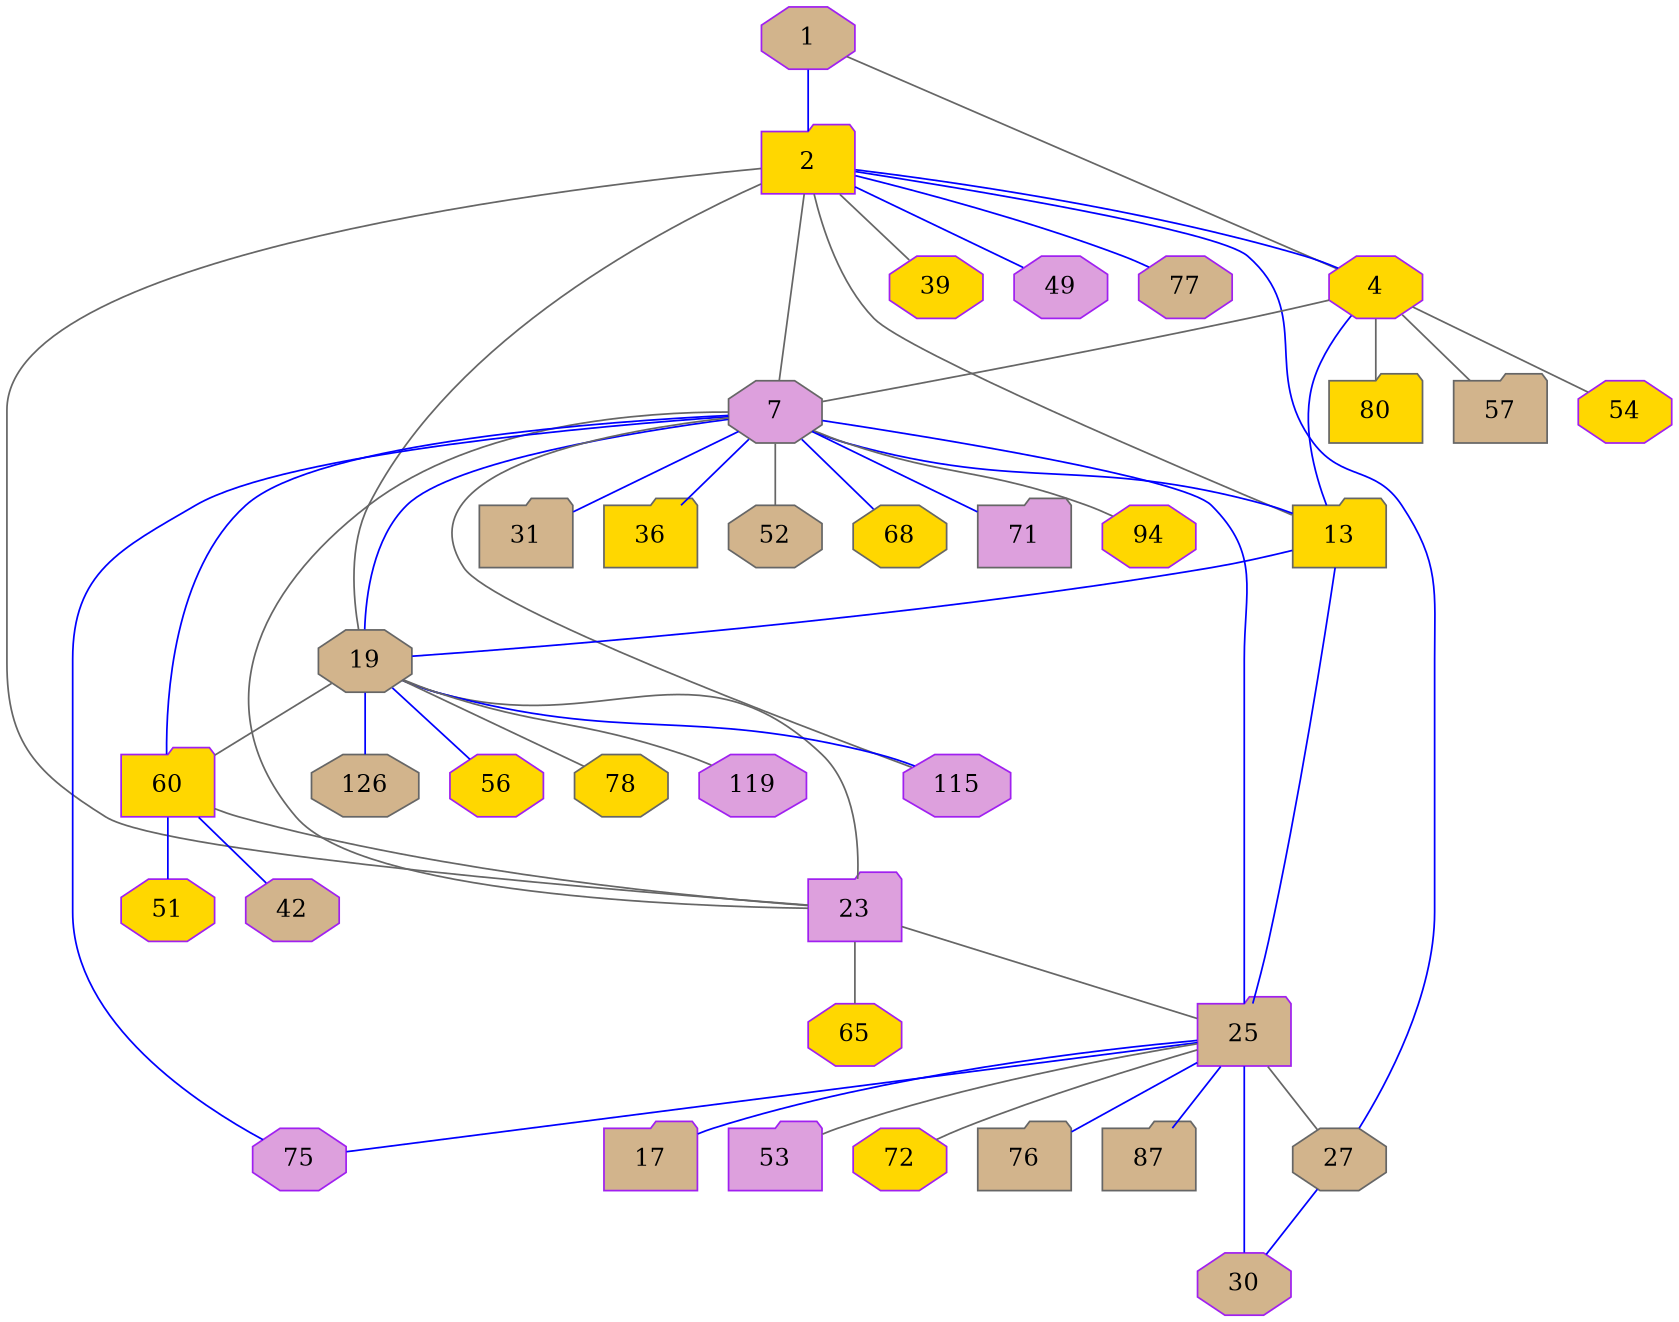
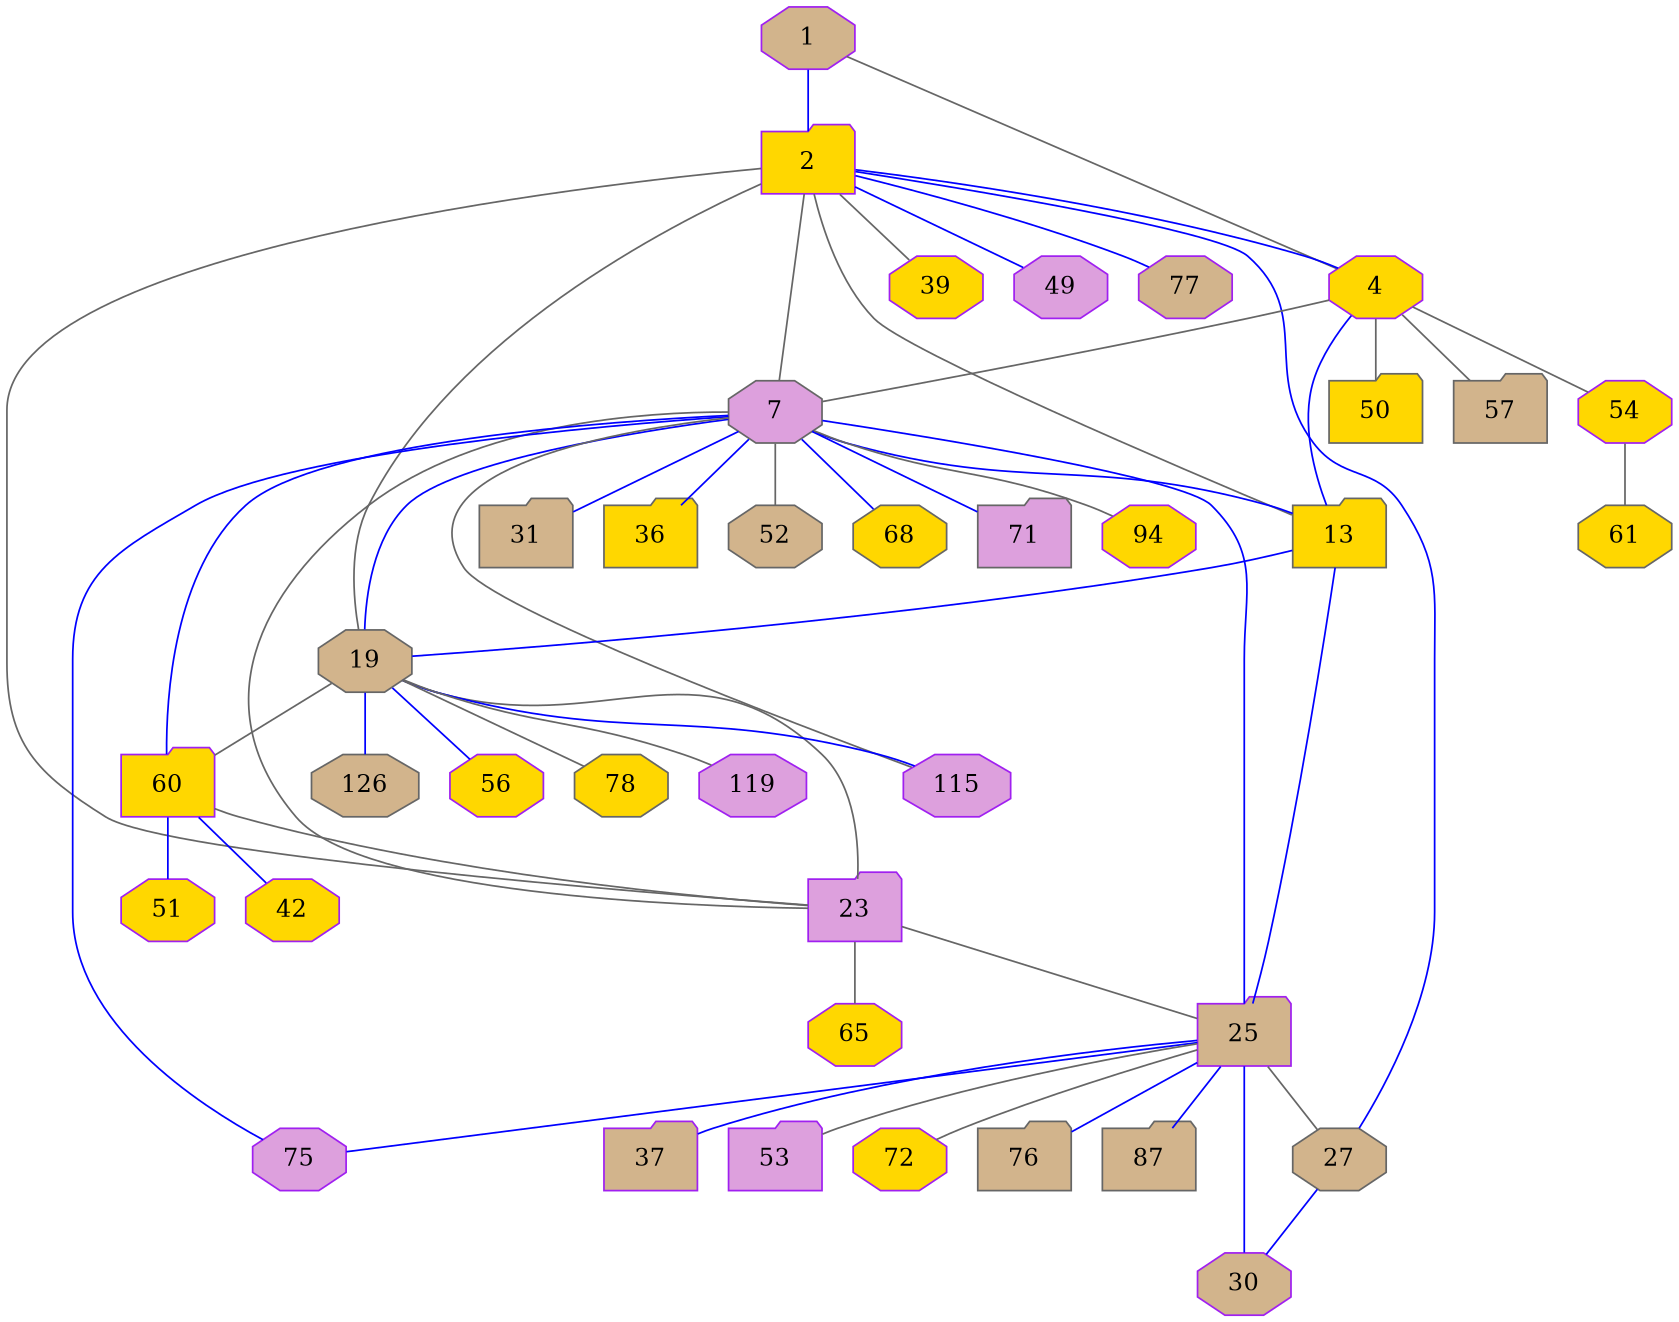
node "80": label "80" -> "50"
node "61": added
node "42": fillcolor tan -> gold
node "17": label "17" -> "37"
